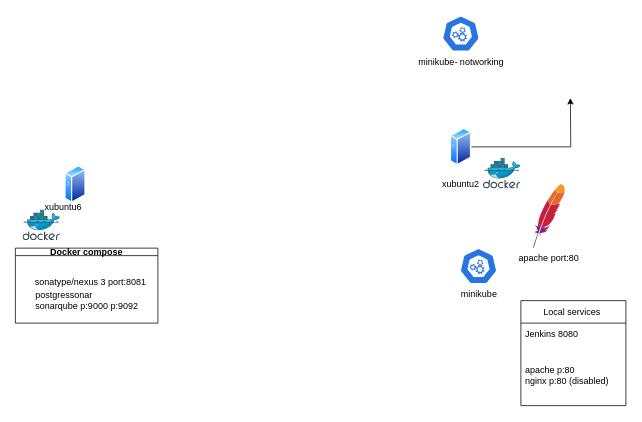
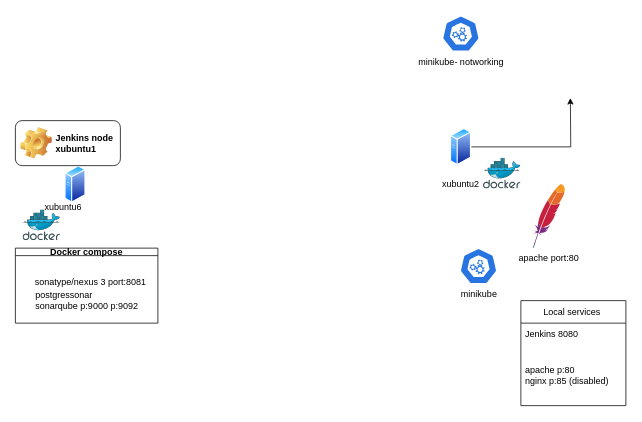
node "Jenkins node xubuntu1": added
node "apache p:80 nginx p:80 (disabled)": label "apache p:80 nginx p:80 (disabled)" -> "apache p:80 nginx p:85 (disabled)"
